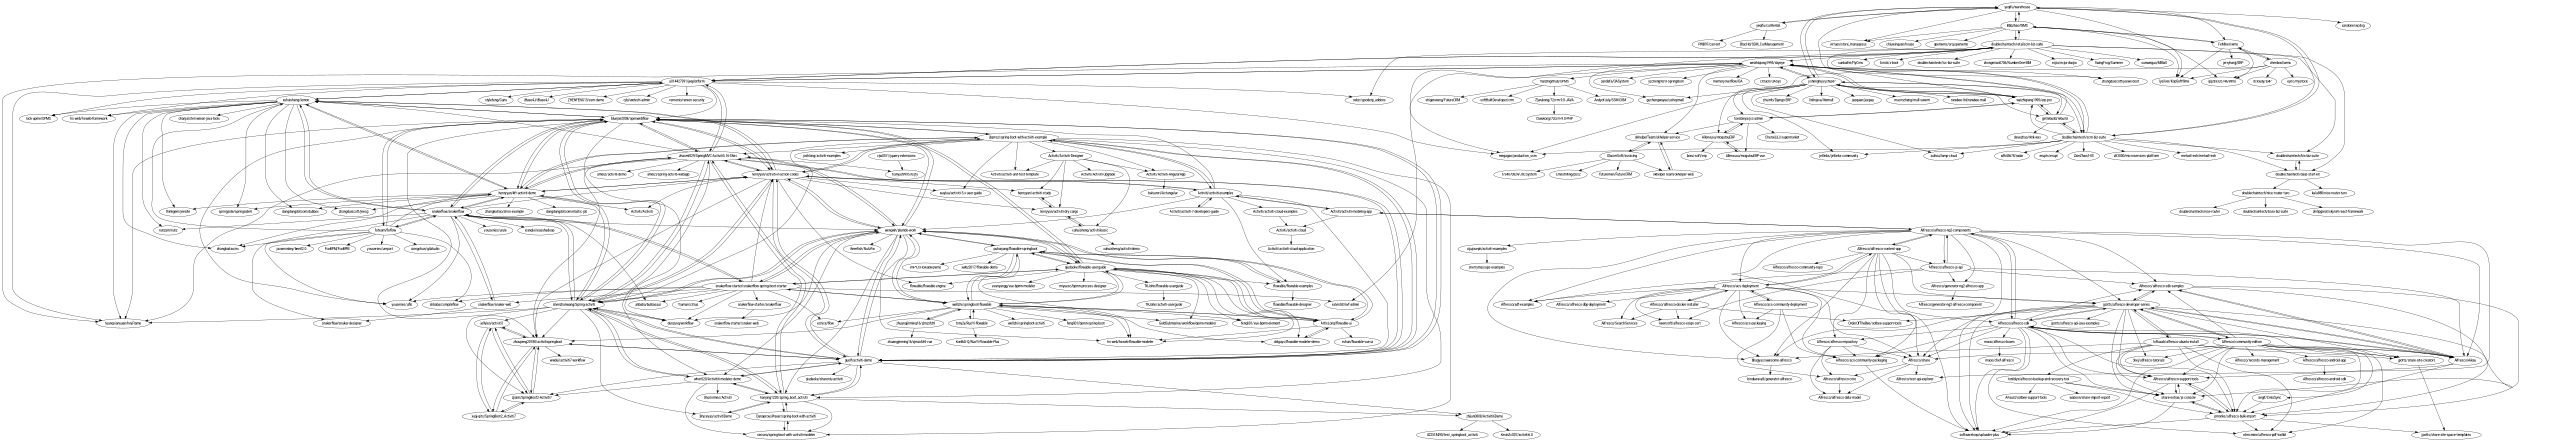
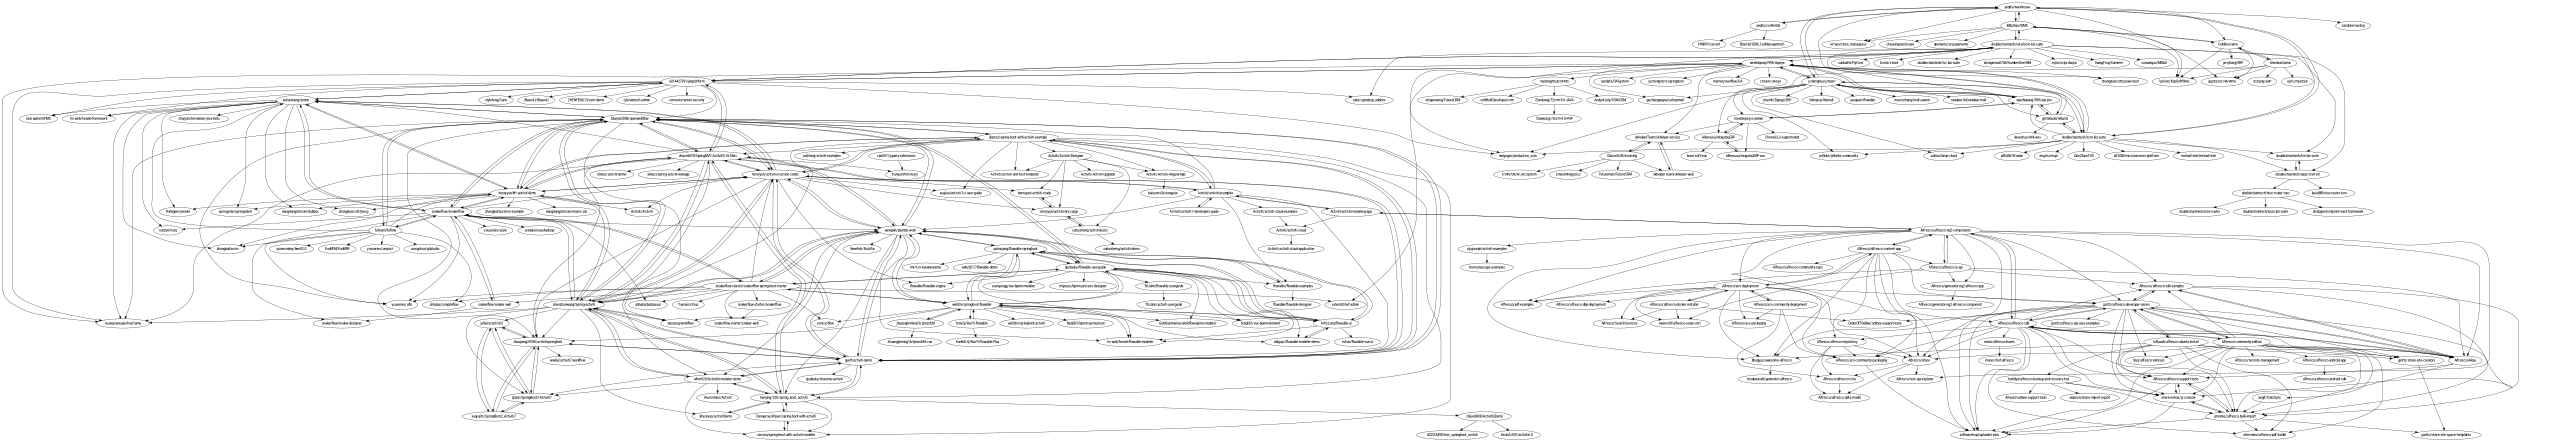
node "jeequan/jeepay": label "jeequan/jeepay" -> "jeequan/flowable"
edge "snakerflow-starter/snakerflow-spring-boot-starter" -> "dunzung/workflow": now "snakerflow-starter/snakerflow-spring-boot-starter" -> "snakerflow-starter/snaker-web"
edge "guolf/activiti-demo" -> "zhijun0808/Activiti6Demo": removed
